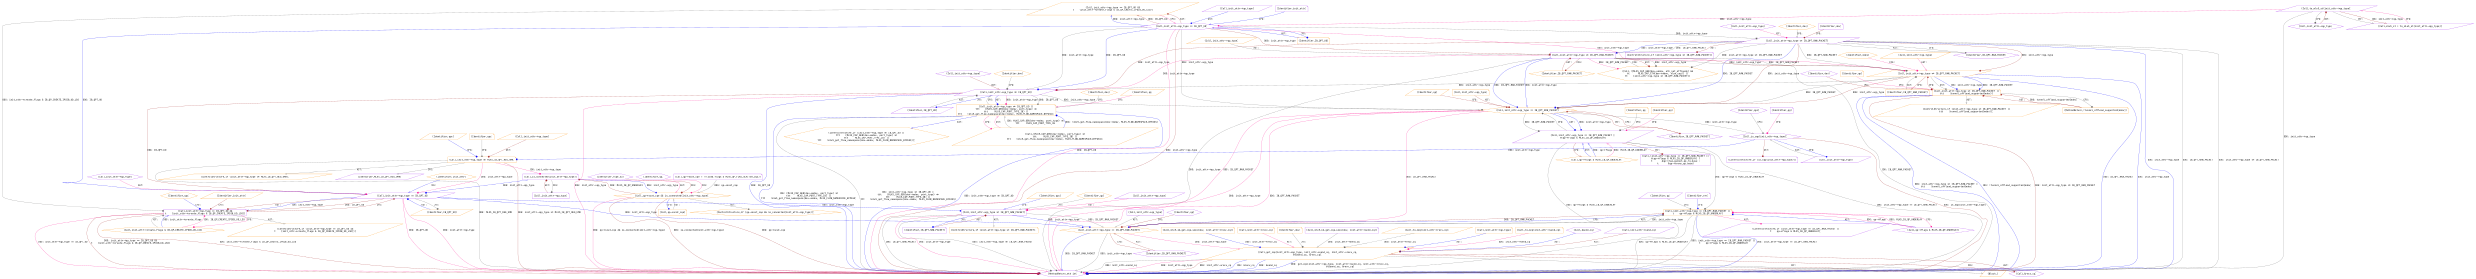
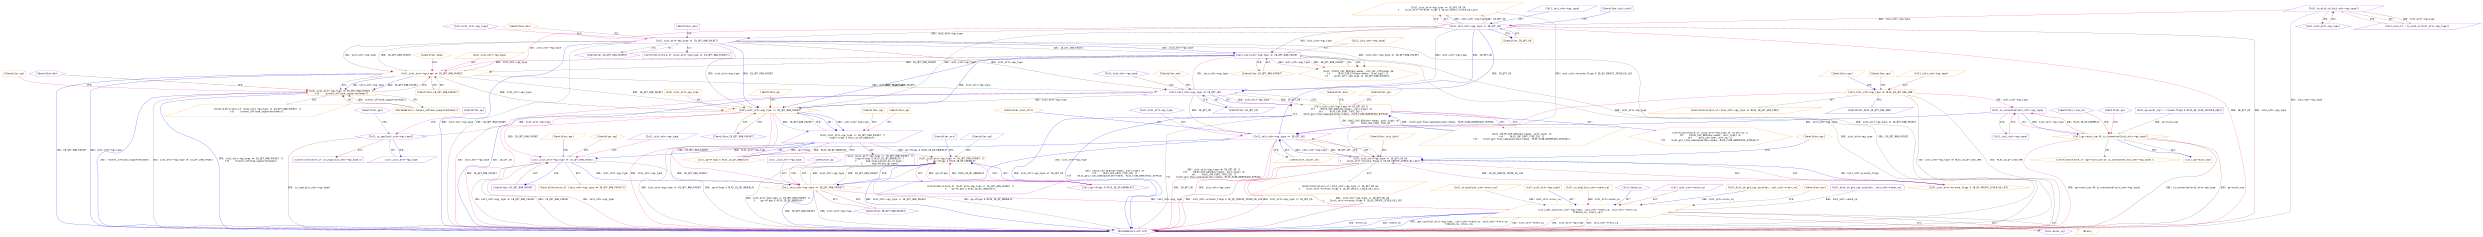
edge "(Call,is_sqp(init_attr->qp_type))" -> "(Call,init_attr->qp_type != MLX5_IB_QPT_REG_UMR)": removed, label "DDG: init_attr->qp_type"
node "(Call,init_attr->recv_cq)": removed
